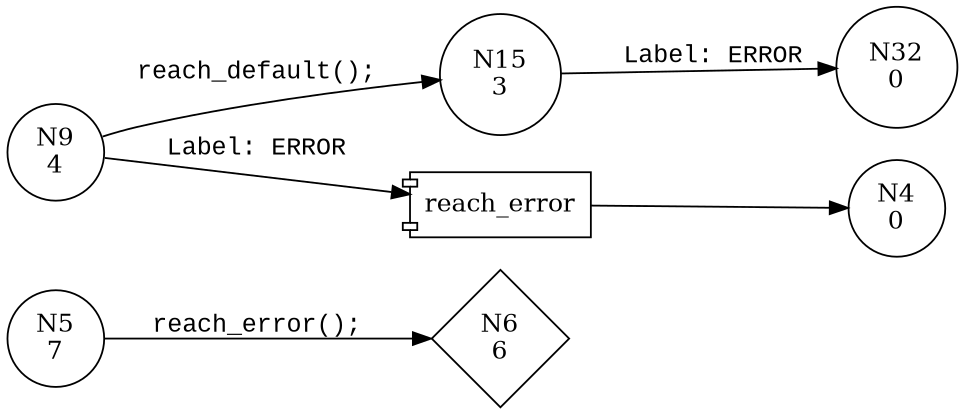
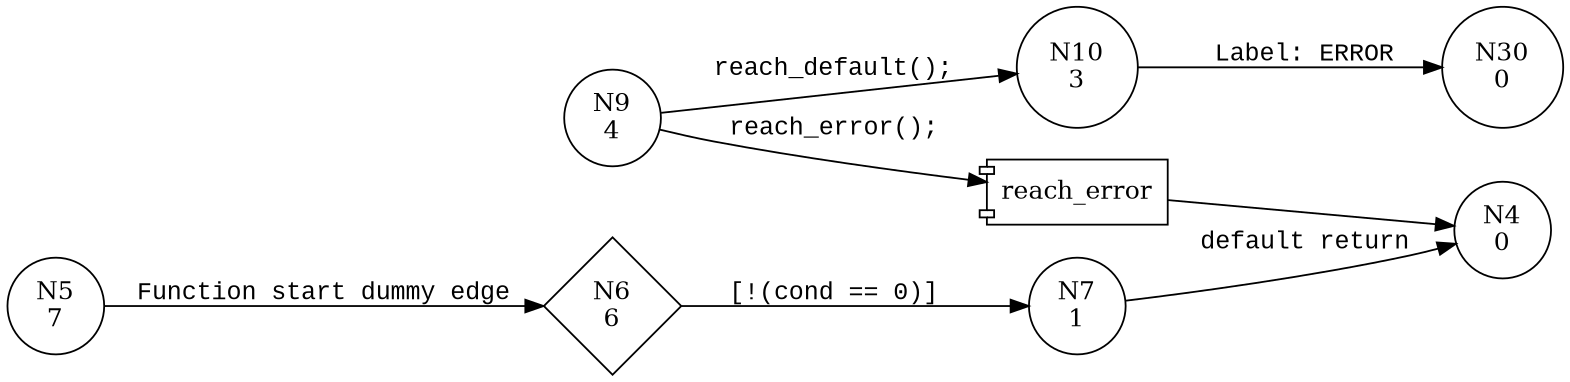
node "N32 0": label "N32 0" -> "N30 0"
node "N15 3": label "N15 3" -> "N10 3"
edge "N9 4" -> "reach_error": label "Label: ERROR" -> "reach_error();"
node "N7 1": added
edge "N5 7" -> "N6 6": label "reach_error();" -> "Function start dummy edge"
